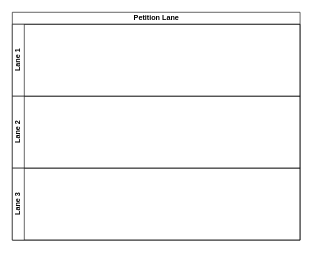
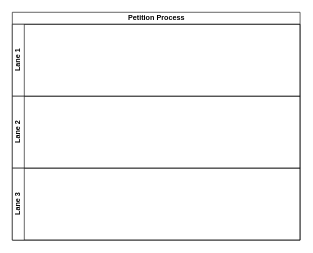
node "Petition Lane": label "Petition Lane" -> "Petition Process"
